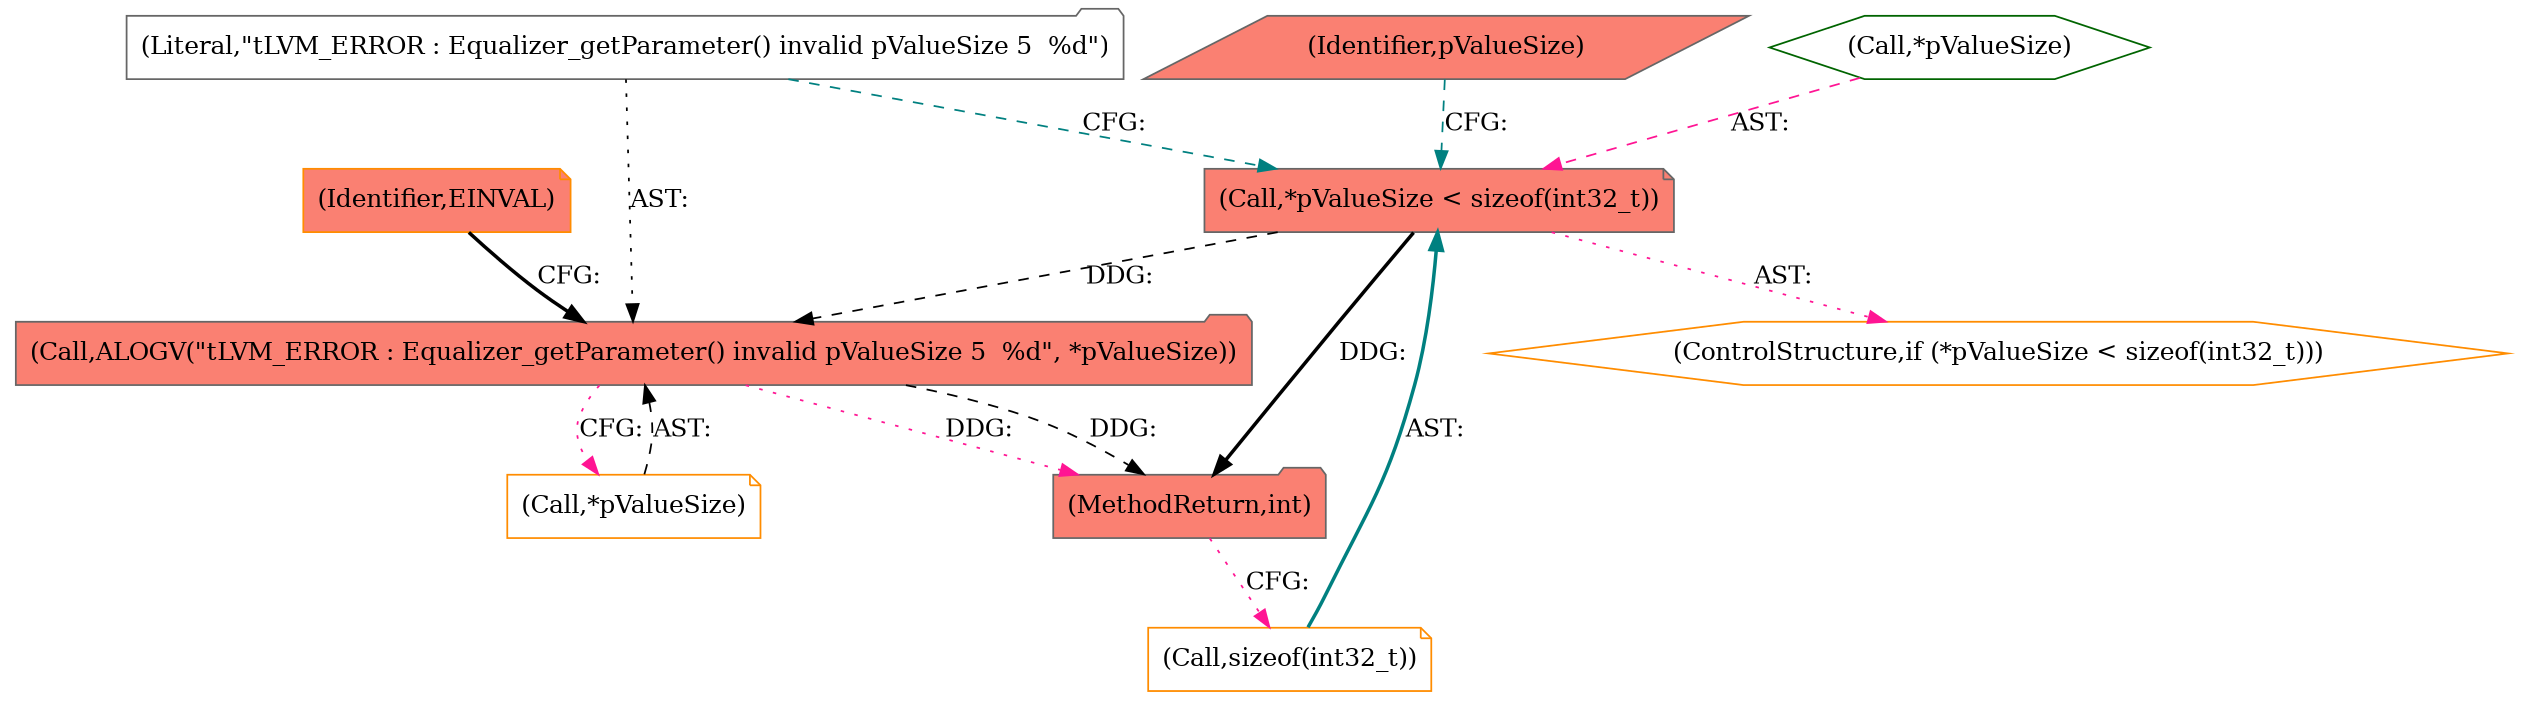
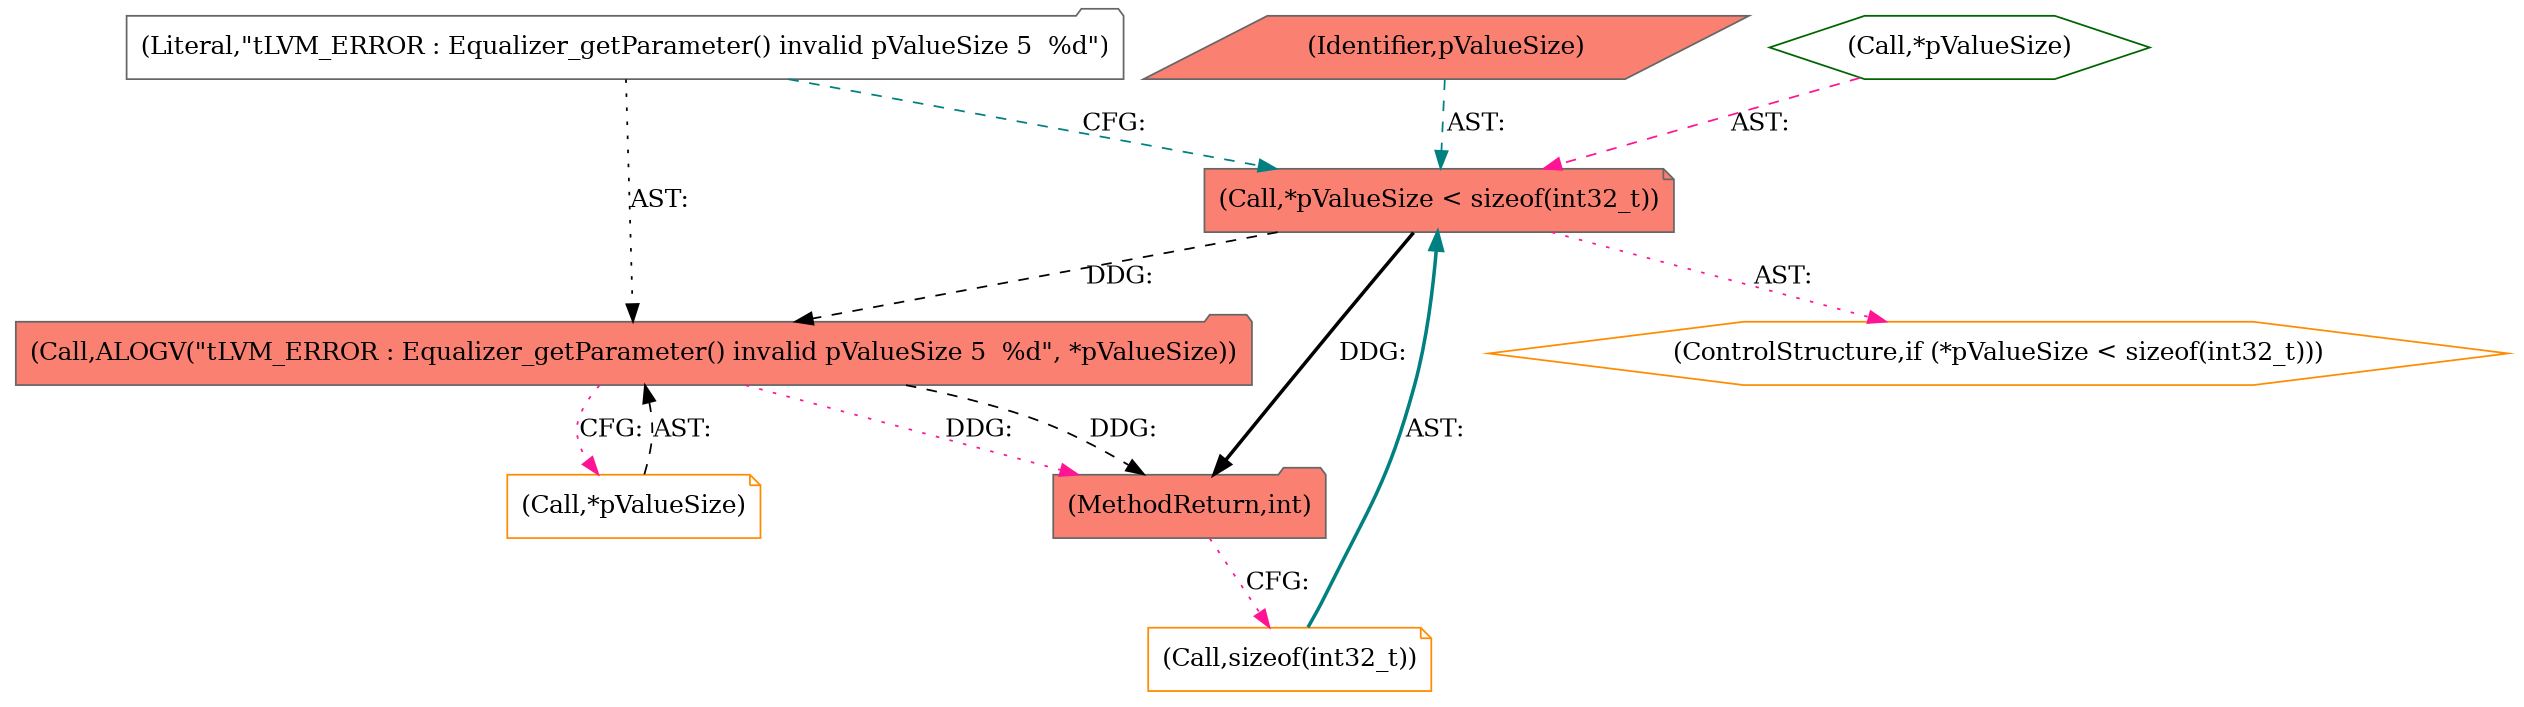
edge "(Identifier,pValueSize)" -> "(Call,*pValueSize < sizeof(int32_t))": label "CFG: " -> "AST: "
node "(Identifier,EINVAL)": removed
